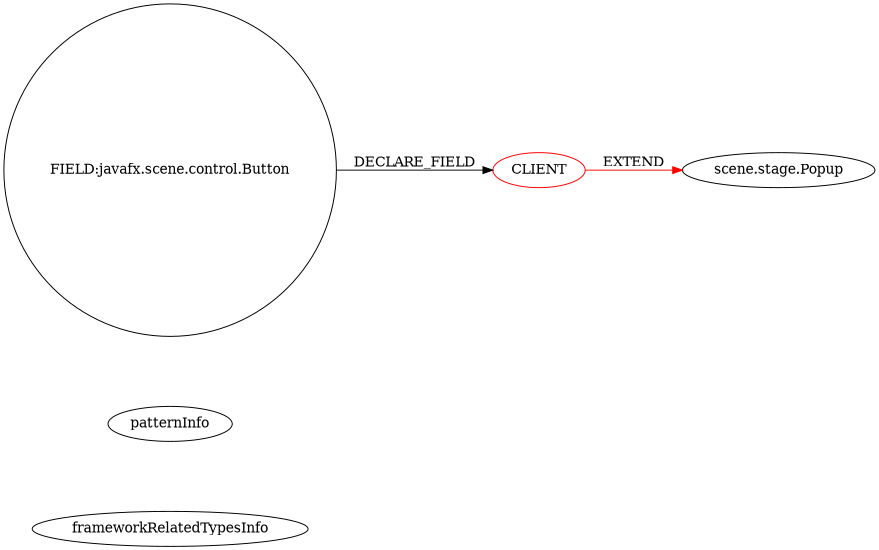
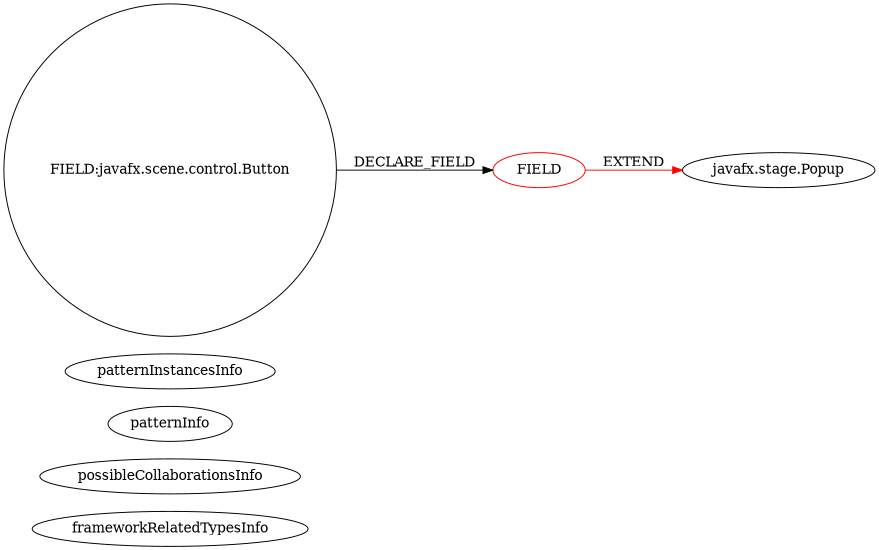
node "CLIENT": label "CLIENT" -> "FIELD"
node "scene.stage.Popup": label "scene.stage.Popup" -> "javafx.stage.Popup"
node "patternInstancesInfo": added
node "possibleCollaborationsInfo": added
